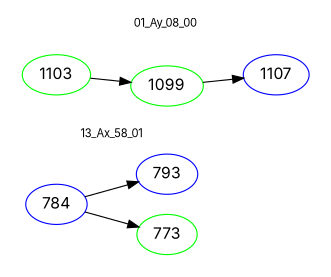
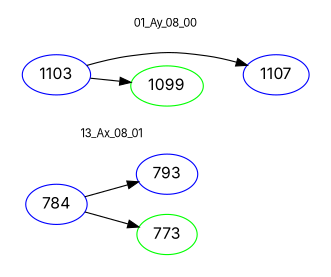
node "1103": color green -> blue
edge "1099" -> "1107": now "1103" -> "1107"
cluster "13_Ax_58_01": label "13_Ax_58_01" -> "13_Ax_08_01"
